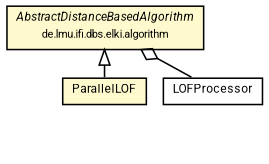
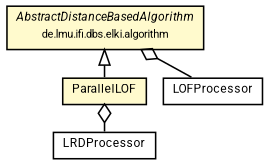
node "LRDProcessor": added
